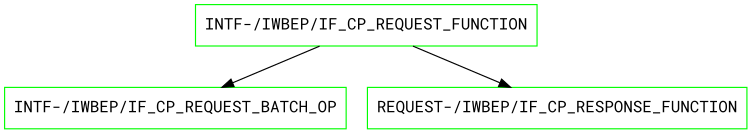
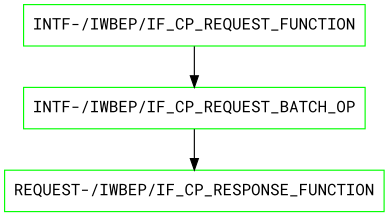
edge "INTF-/IWBEP/IF_CP_REQUEST_FUNCTION" -> "REQUEST-/IWBEP/IF_CP_RESPONSE_FUNCTION": now "INTF-/IWBEP/IF_CP_REQUEST_BATCH_OP" -> "REQUEST-/IWBEP/IF_CP_RESPONSE_FUNCTION"
